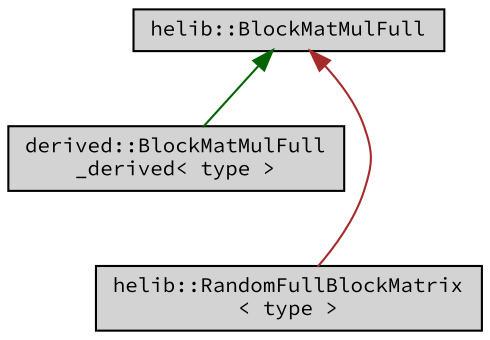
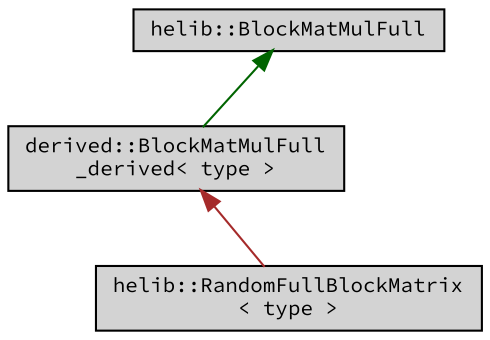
edge "helib::RandomFullBlockMatrix < type >" -> "helib::BlockMatMulFull": now "helib::RandomFullBlockMatrix < type >" -> "derived::BlockMatMulFull _derived< type >"
